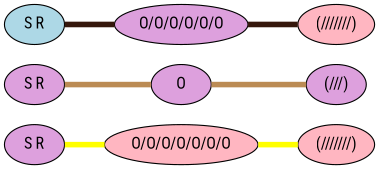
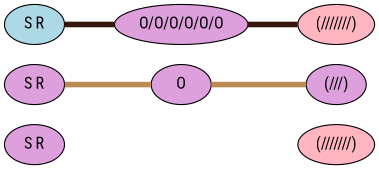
node "O/O/O/O/O/O/O": removed
